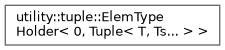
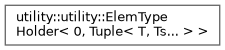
node "utility::tuple::ElemType Holder< 0, Tuple< T, Ts... > >": label "utility::tuple::ElemType Holder< 0, Tuple< T, Ts... > >" -> "utility::utility::ElemType Holder< 0, Tuple< T, Ts... > >"
